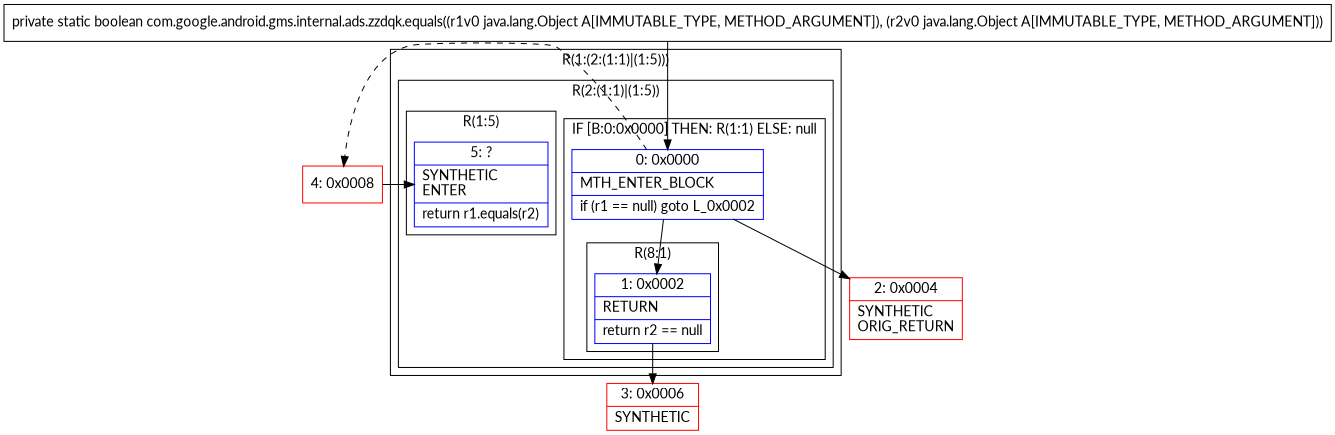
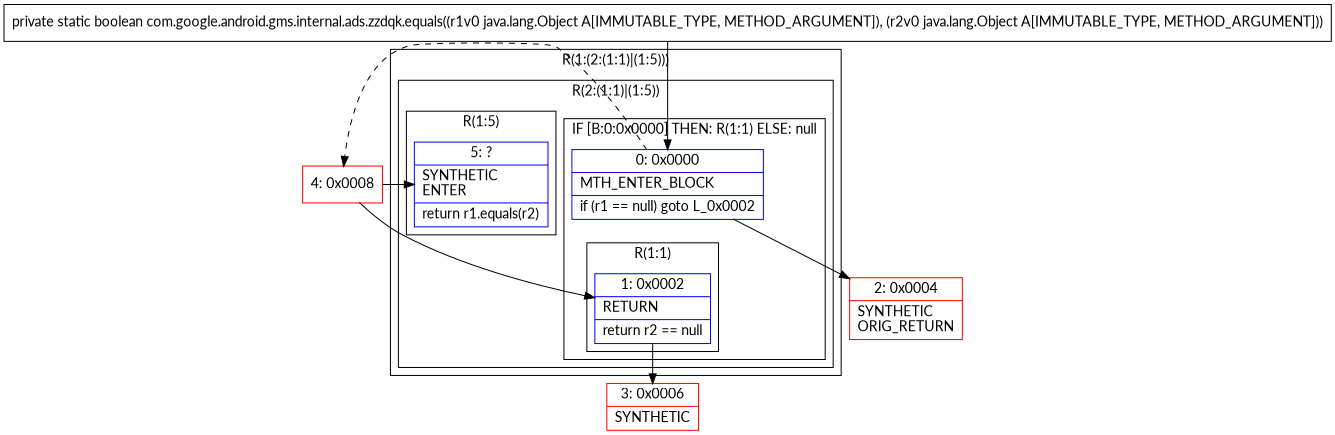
edge "0: 0x0000" -> "1: 0x0002": now "4: 0x0008" -> "1: 0x0002"
cluster "R(8:1)": label "R(8:1)" -> "R(1:1)"
